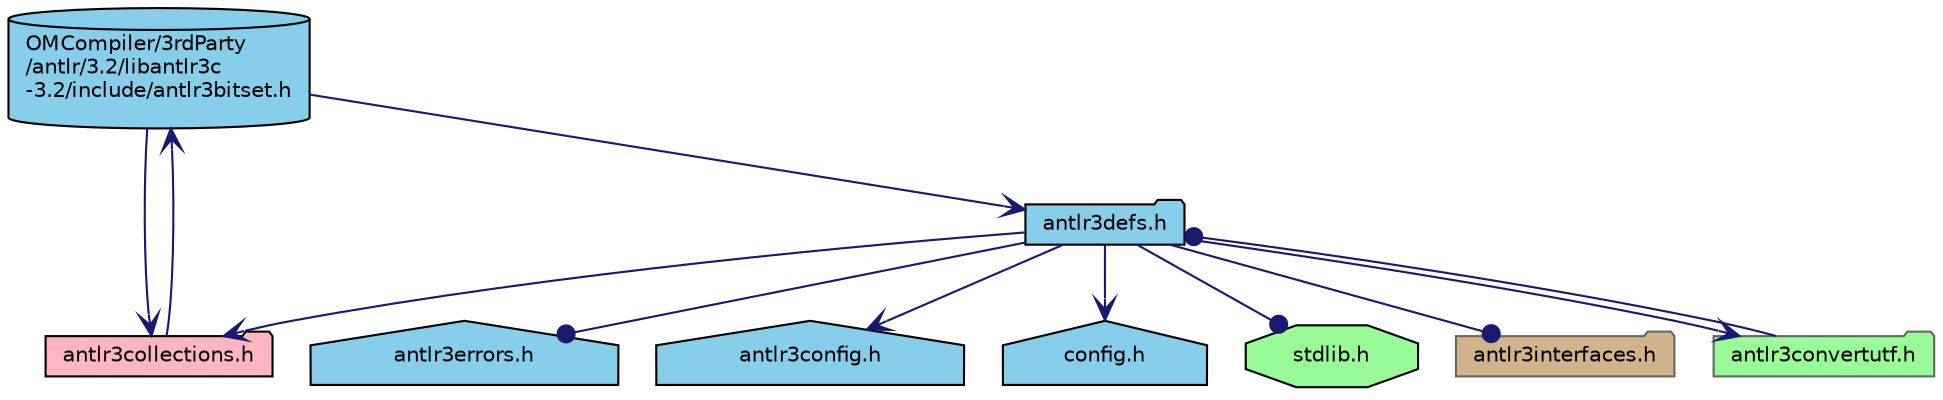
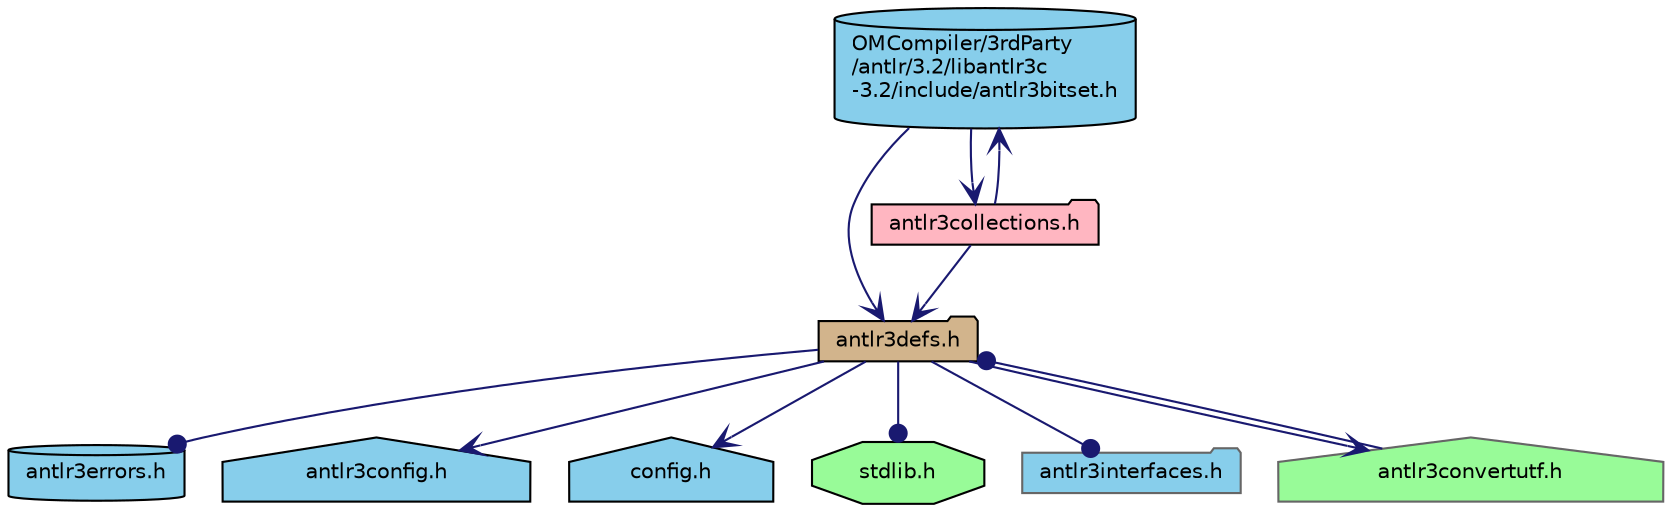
node "antlr3defs.h": fillcolor skyblue -> tan
edge "antlr3defs.h" -> "antlr3collections.h": reversed
node "antlr3errors.h": shape house -> cylinder
node "antlr3interfaces.h": fillcolor tan -> skyblue
node "antlr3convertutf.h": shape folder -> house
